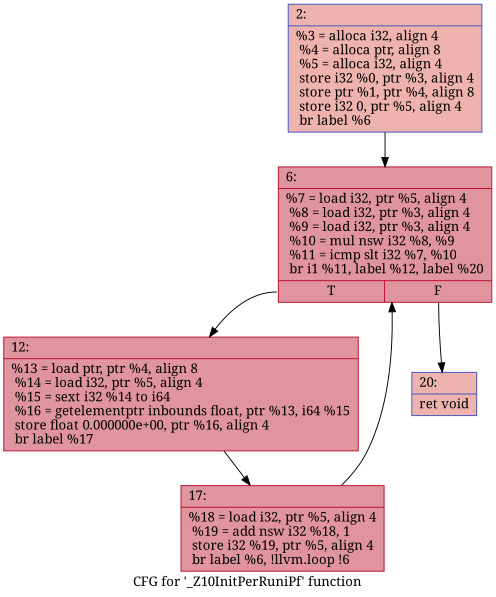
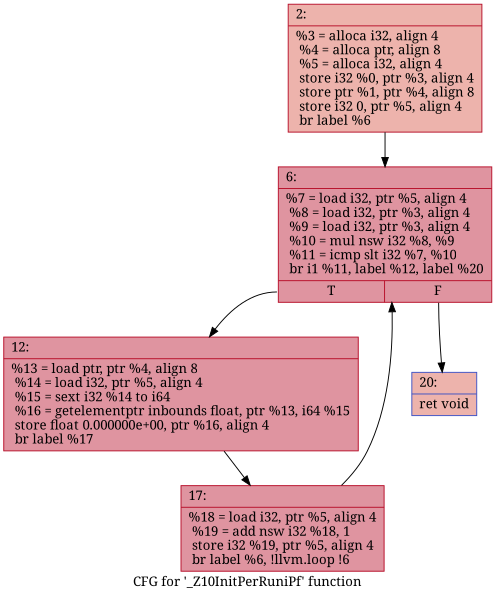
node "2:": color #3d50c3ff -> #b70d28ff
